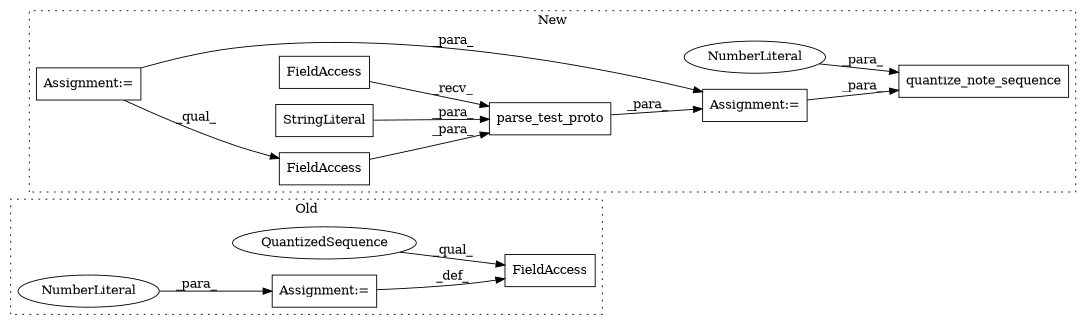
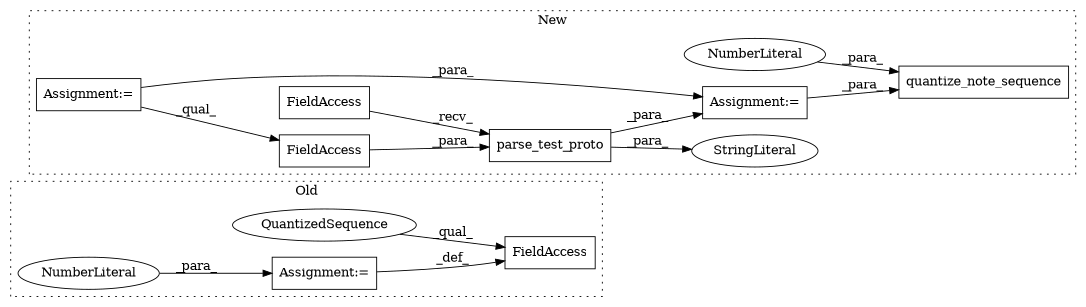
edge "StringLiteral" -> "parse_test_proto": reversed
node "StringLiteral": shape box -> ellipse
